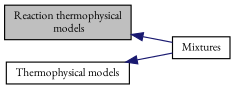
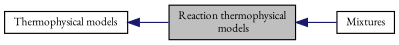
edge "Mixtures" -> "Thermophysical models": now "Reaction thermophysical models" -> "Thermophysical models"
